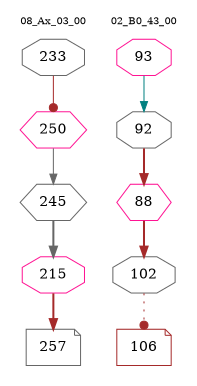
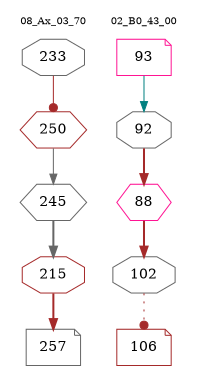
cluster "08_Ax_03_00": label "08_Ax_03_00" -> "08_Ax_03_70"
node "93": shape octagon -> note
node "250": color deeppink -> brown
node "215": color deeppink -> brown
